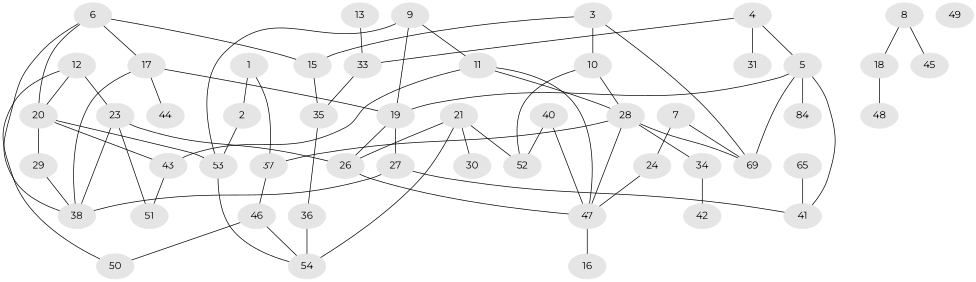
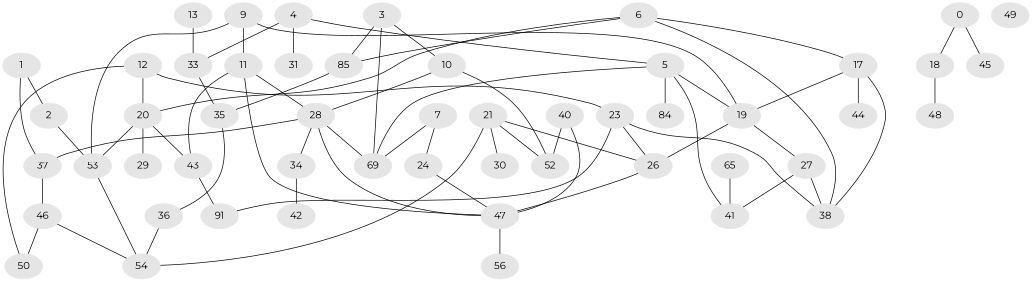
node "8": label "8" -> "0"
node "15": label "15" -> "85"
edge "29" -- "38": removed
node "51": label "51" -> "91"
node "16": label "16" -> "56"
